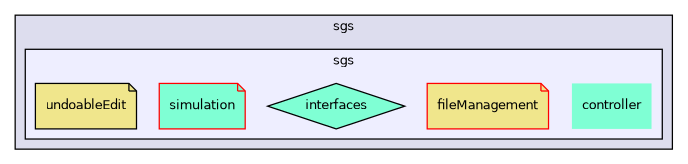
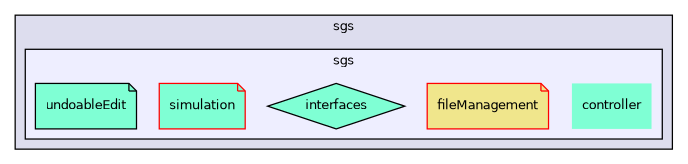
node "undoableEdit": fillcolor khaki -> aquamarine
